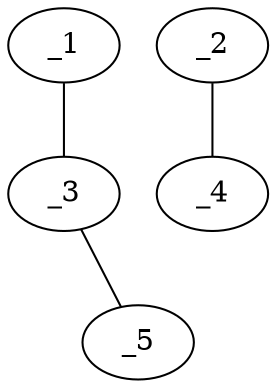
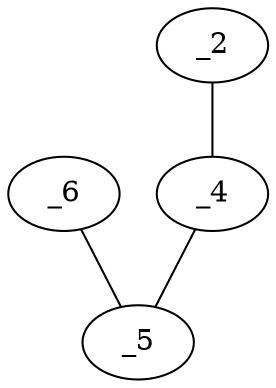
node "_1": removed
node "_3": label "_3" -> "_6"
edge "_4" -- "_5": added
